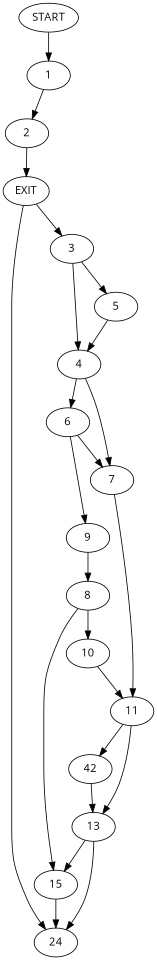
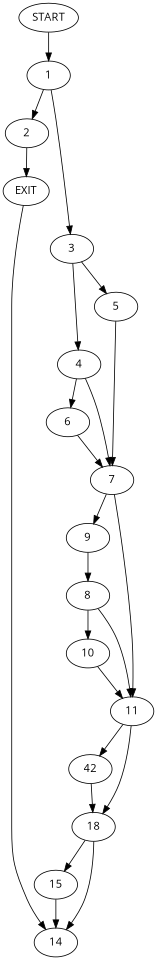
edge "EXIT" -> "3": now "1" -> "3"
edge "5" -> "4": now "5" -> "7"
edge "6" -> "9": now "7" -> "9"
edge "8" -> "15": now "8" -> "11"
node "13": label "13" -> "18"
node "24": label "24" -> "14"
